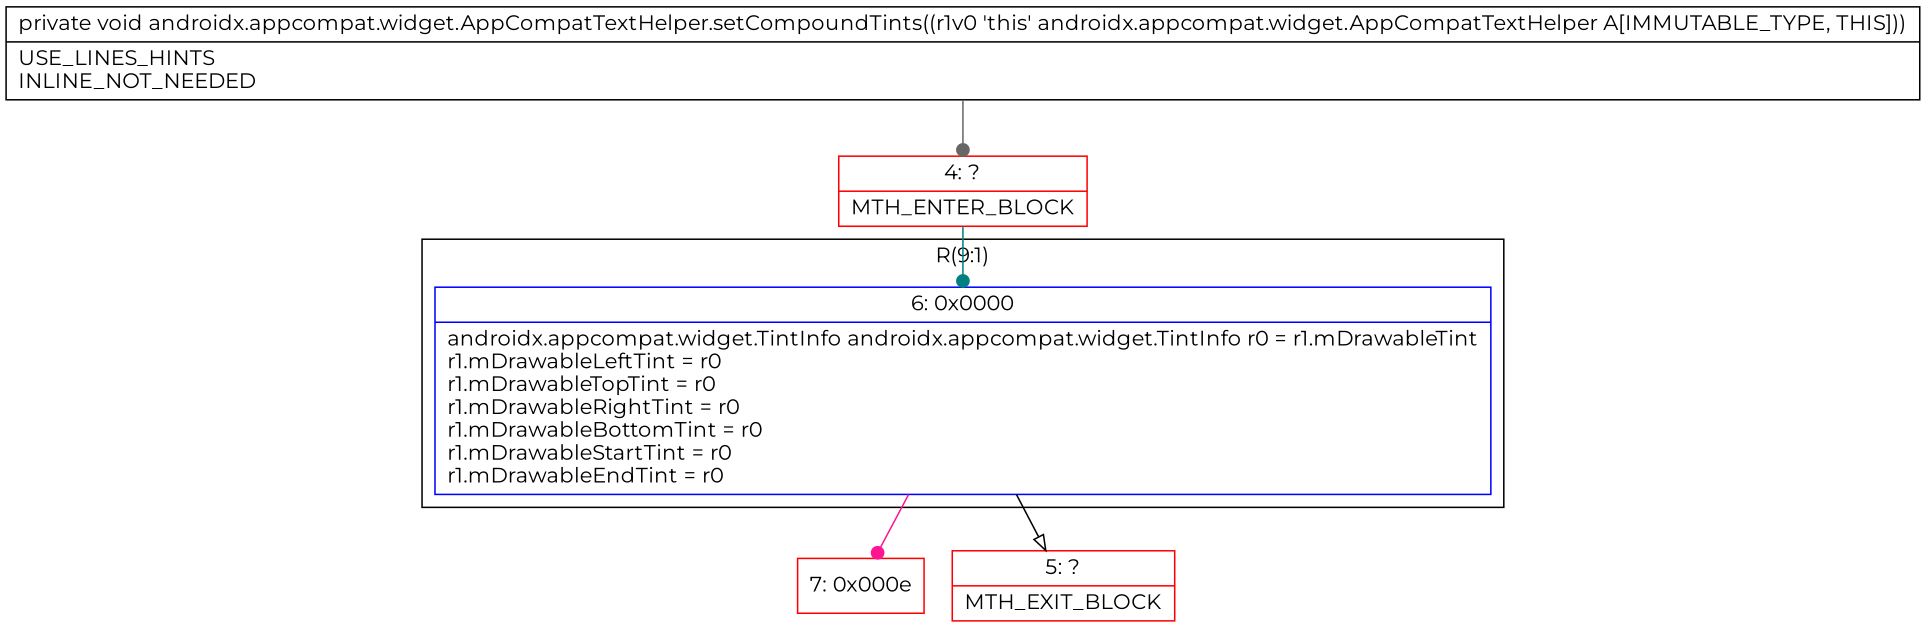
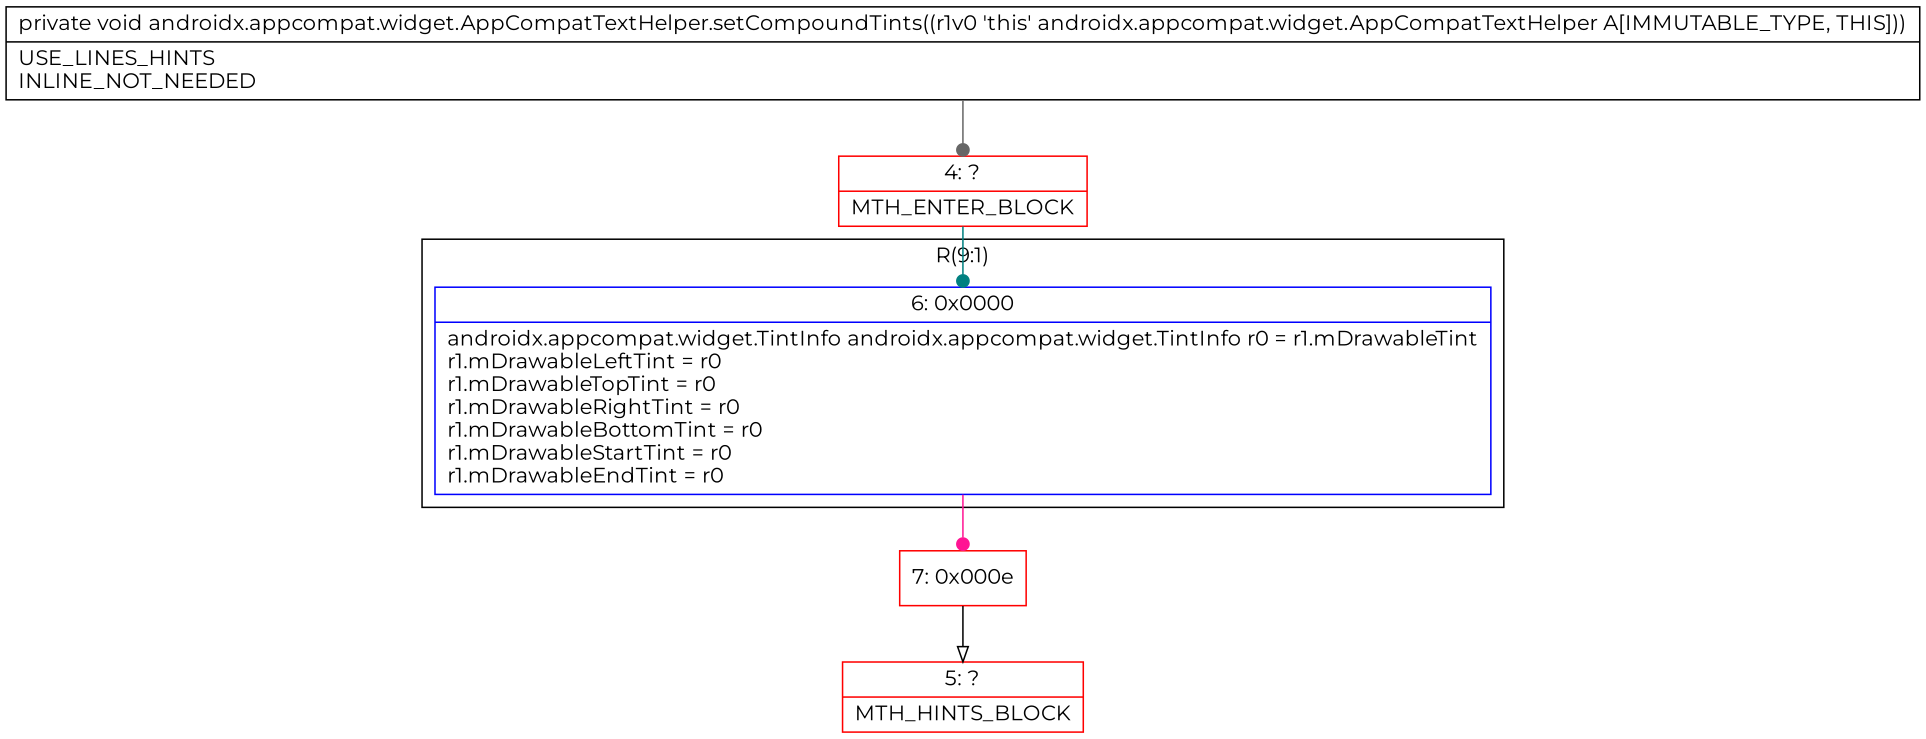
edge "6: 0x0000" -> "5: ?": now "7: 0x000e" -> "5: ?"
node "5: ?": text "MTH_EXIT_BLOCK" -> "MTH_HINTS_BLOCK"
